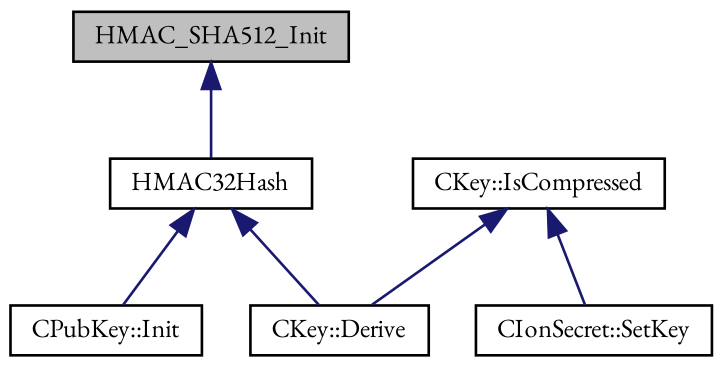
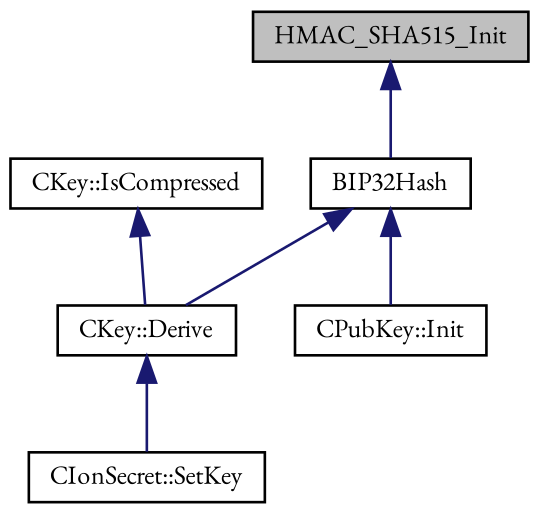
node "HMAC_SHA512_Init": label "HMAC_SHA512_Init" -> "HMAC_SHA515_Init"
node "HMAC32Hash": label "HMAC32Hash" -> "BIP32Hash"
edge "CIonSecret::SetKey" -> "CKey::IsCompressed": now "CIonSecret::SetKey" -> "CKey::Derive"
